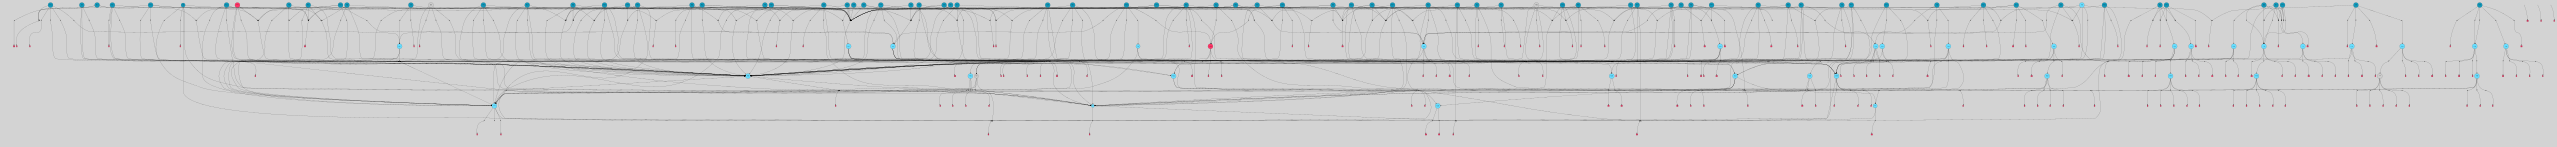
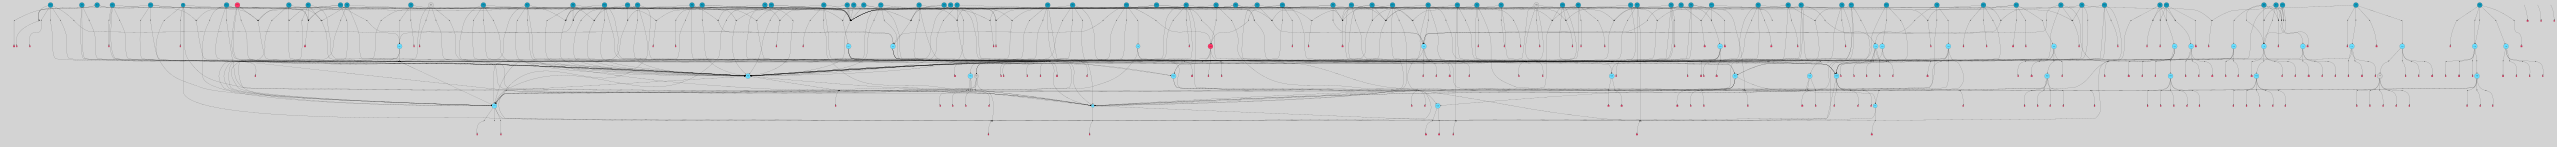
node "T783": removed
node "T785": fillcolor #66ddff -> #1199bb
